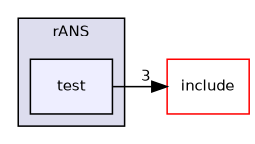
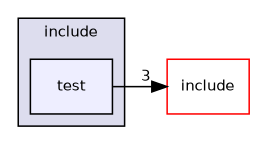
cluster "rANS": label "rANS" -> "include"
